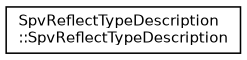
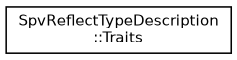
node "SpvReflectTypeDescription ::SpvReflectTypeDescription": label "SpvReflectTypeDescription ::SpvReflectTypeDescription" -> "SpvReflectTypeDescription ::Traits"
